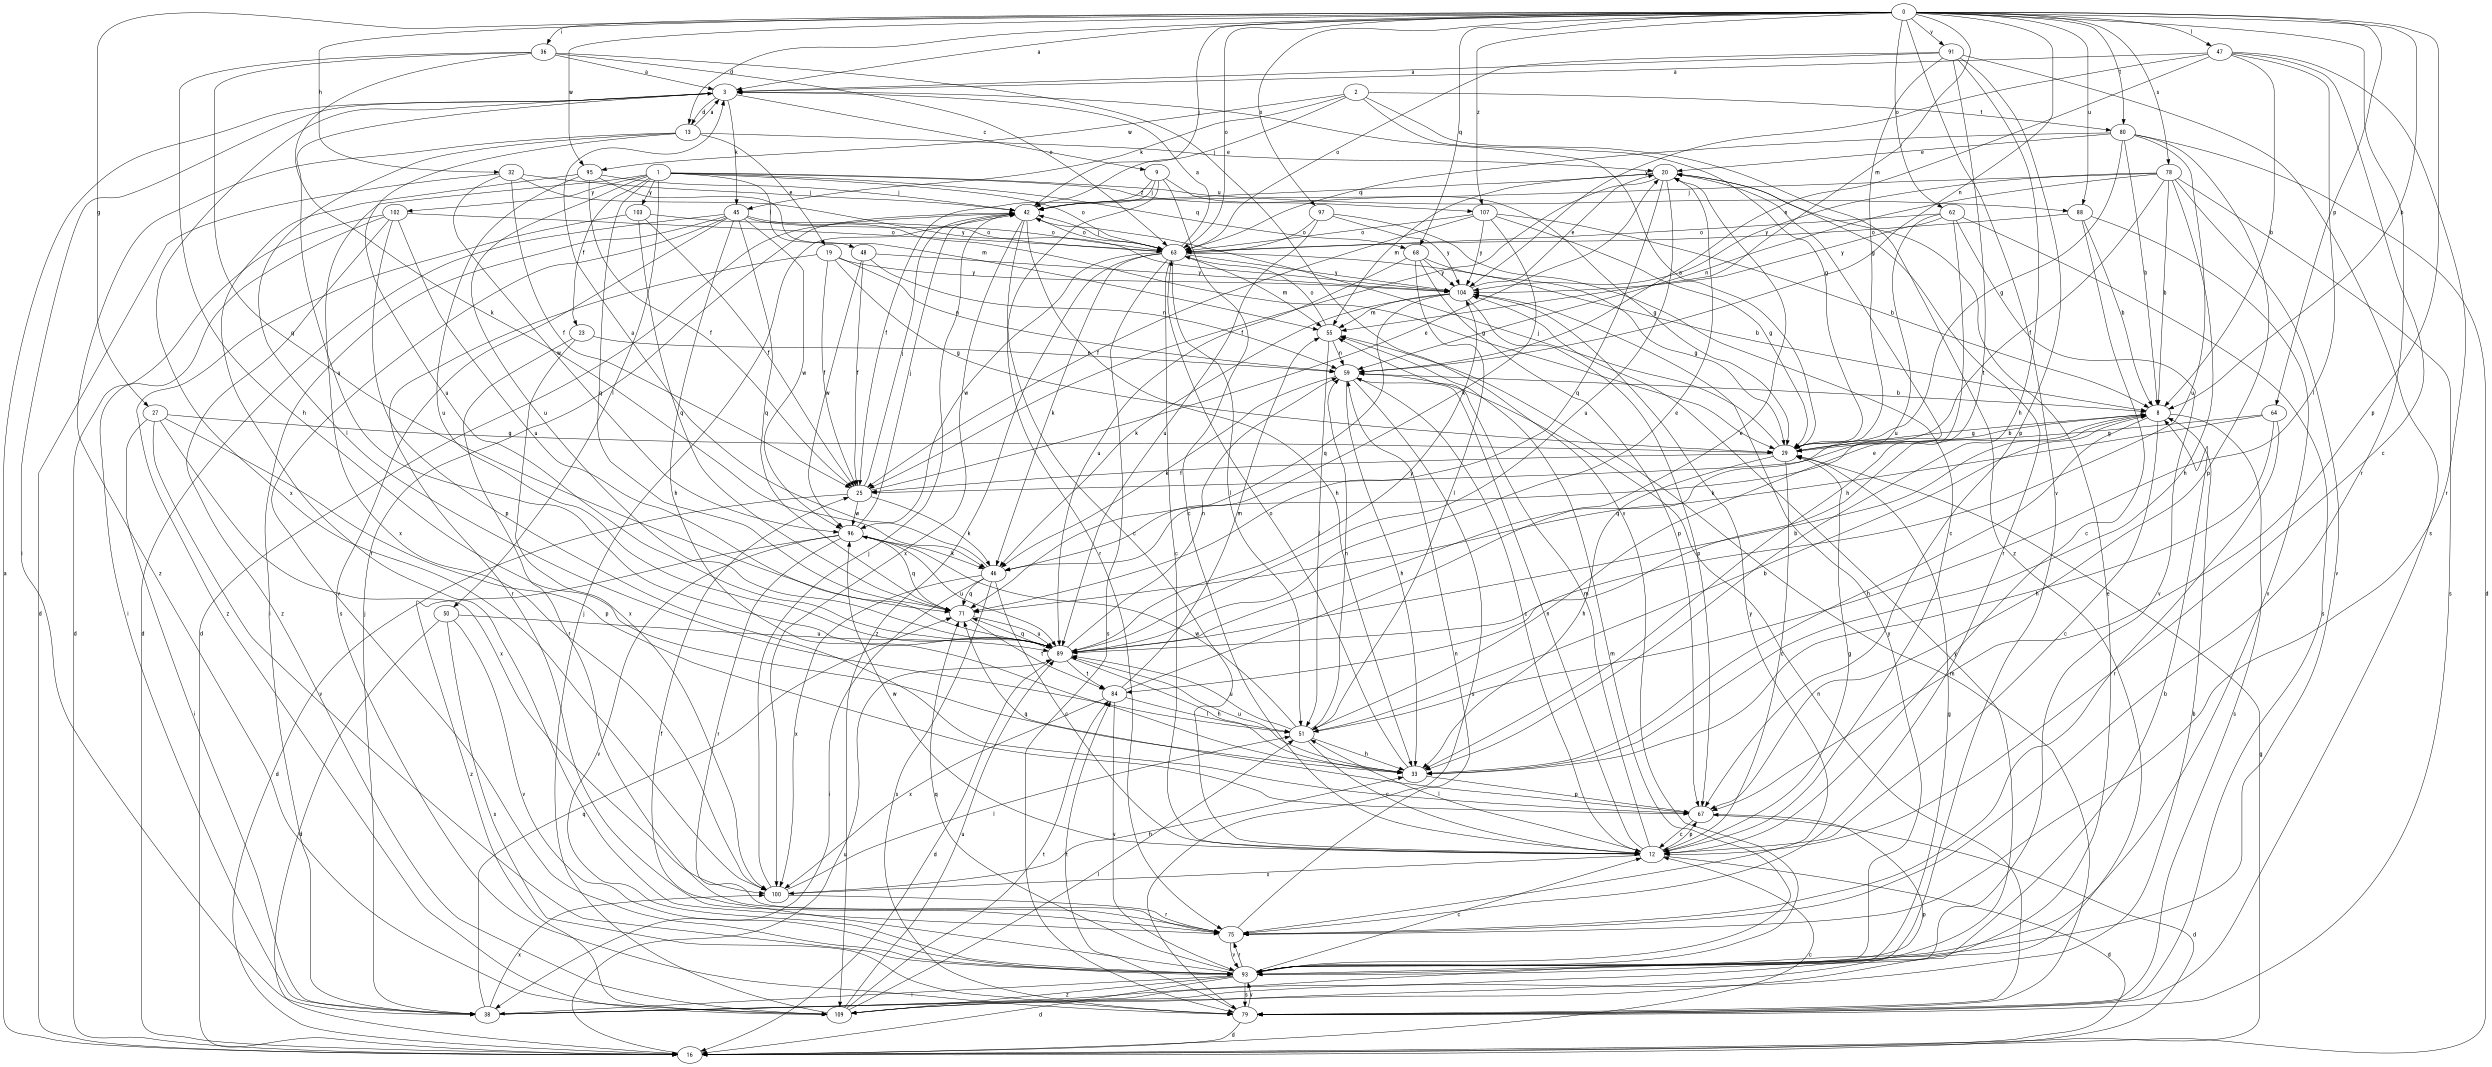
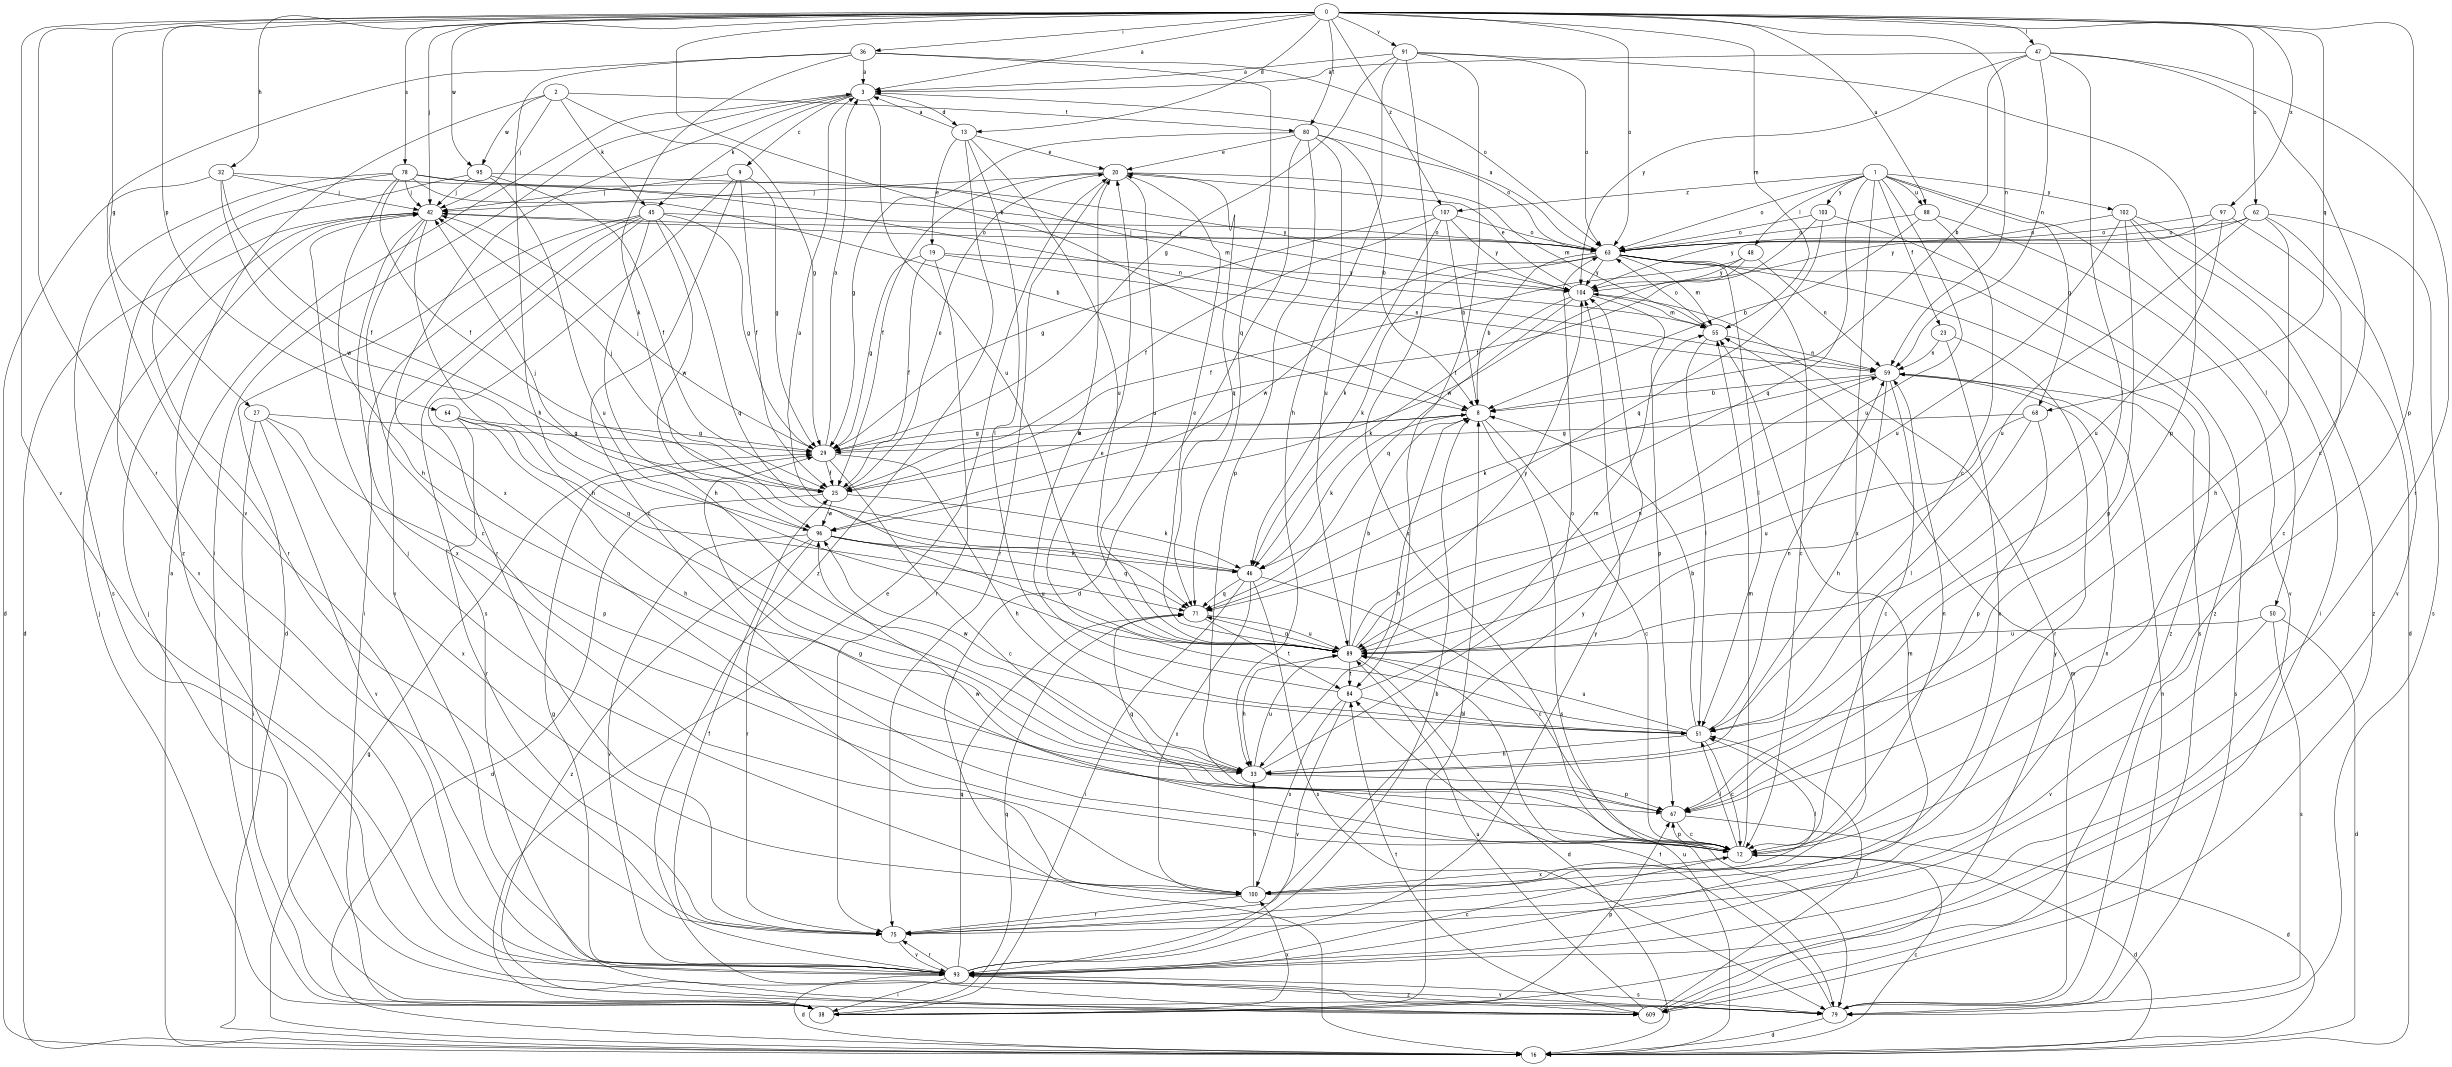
edge "68" -> "104": removed, label "y"
edge "88" -> "12": now "88" -> "51"
node "109": label "109" -> "609"
